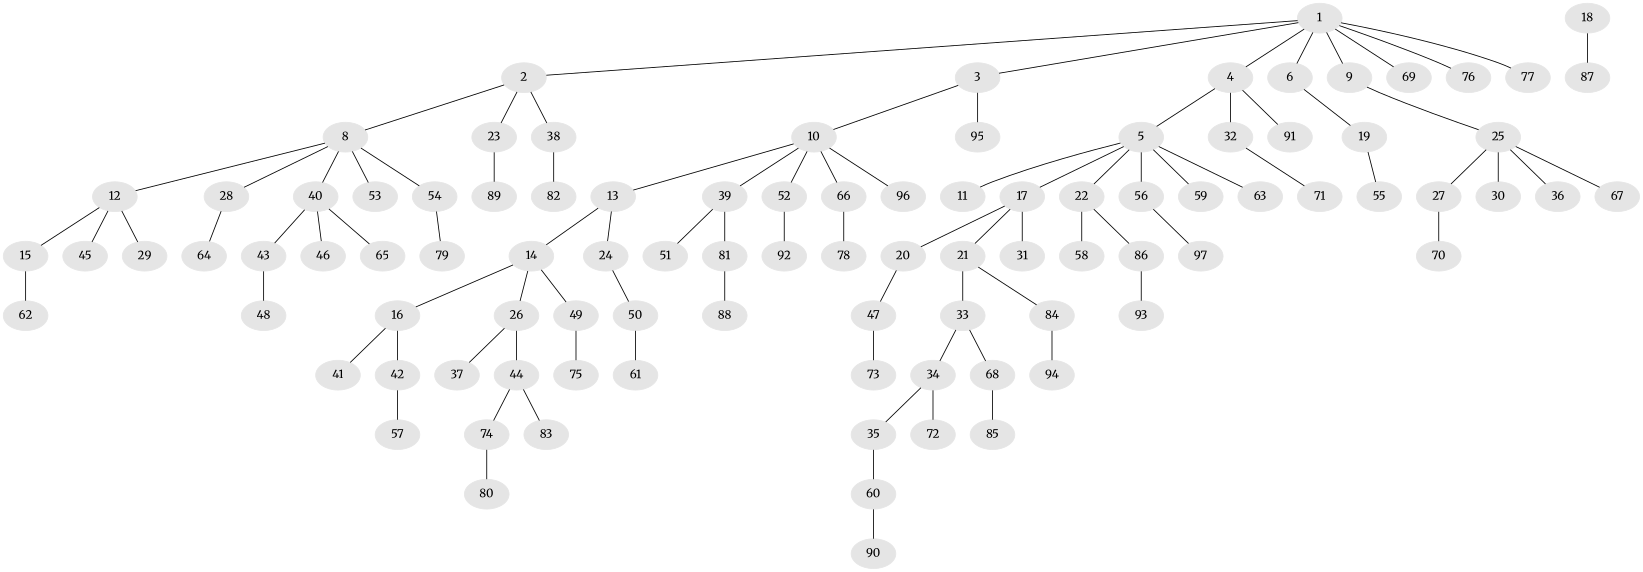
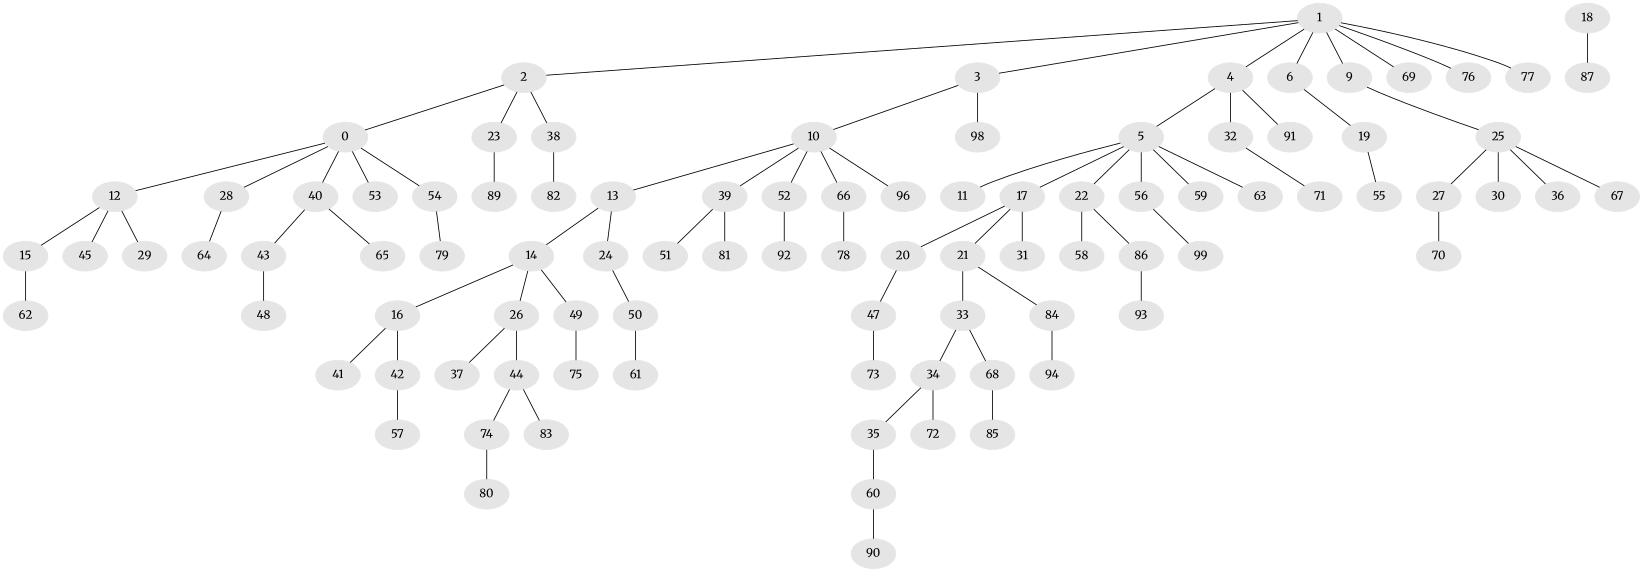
node "8": label "8" -> "0"
node "95": label "95" -> "98"
node "46": removed
node "97": label "97" -> "99"
node "88": removed
